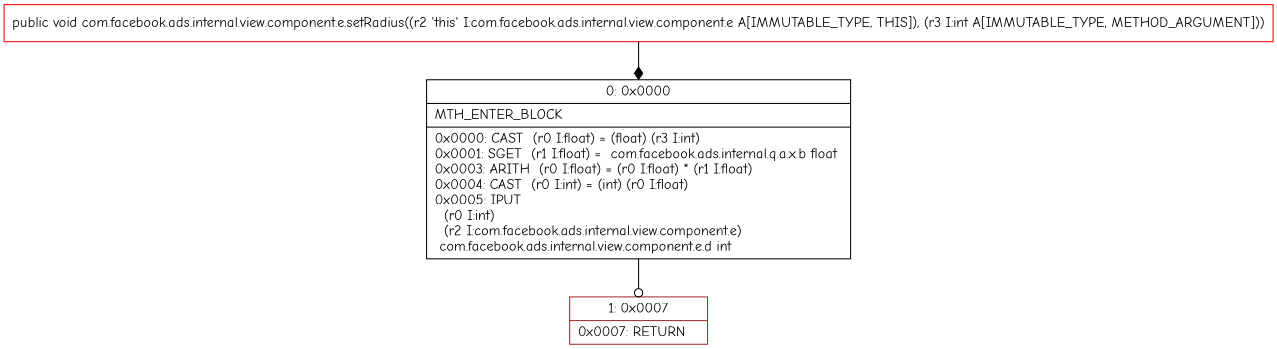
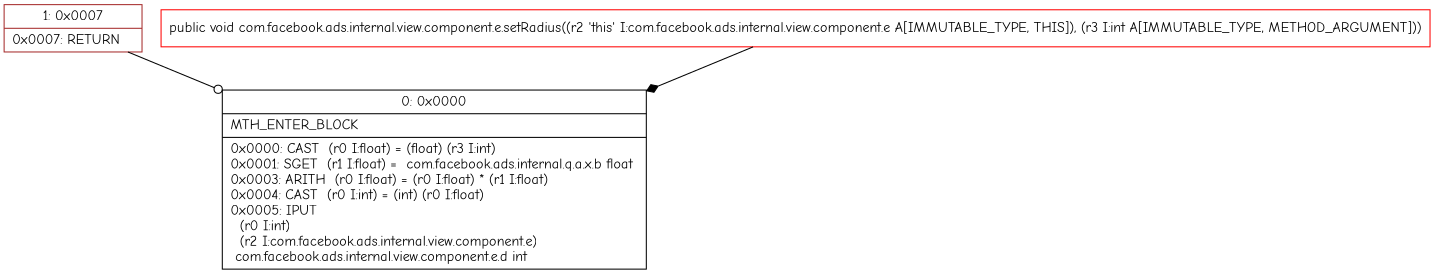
edge "0: 0x0000" -> "1: 0x0007": reversed
